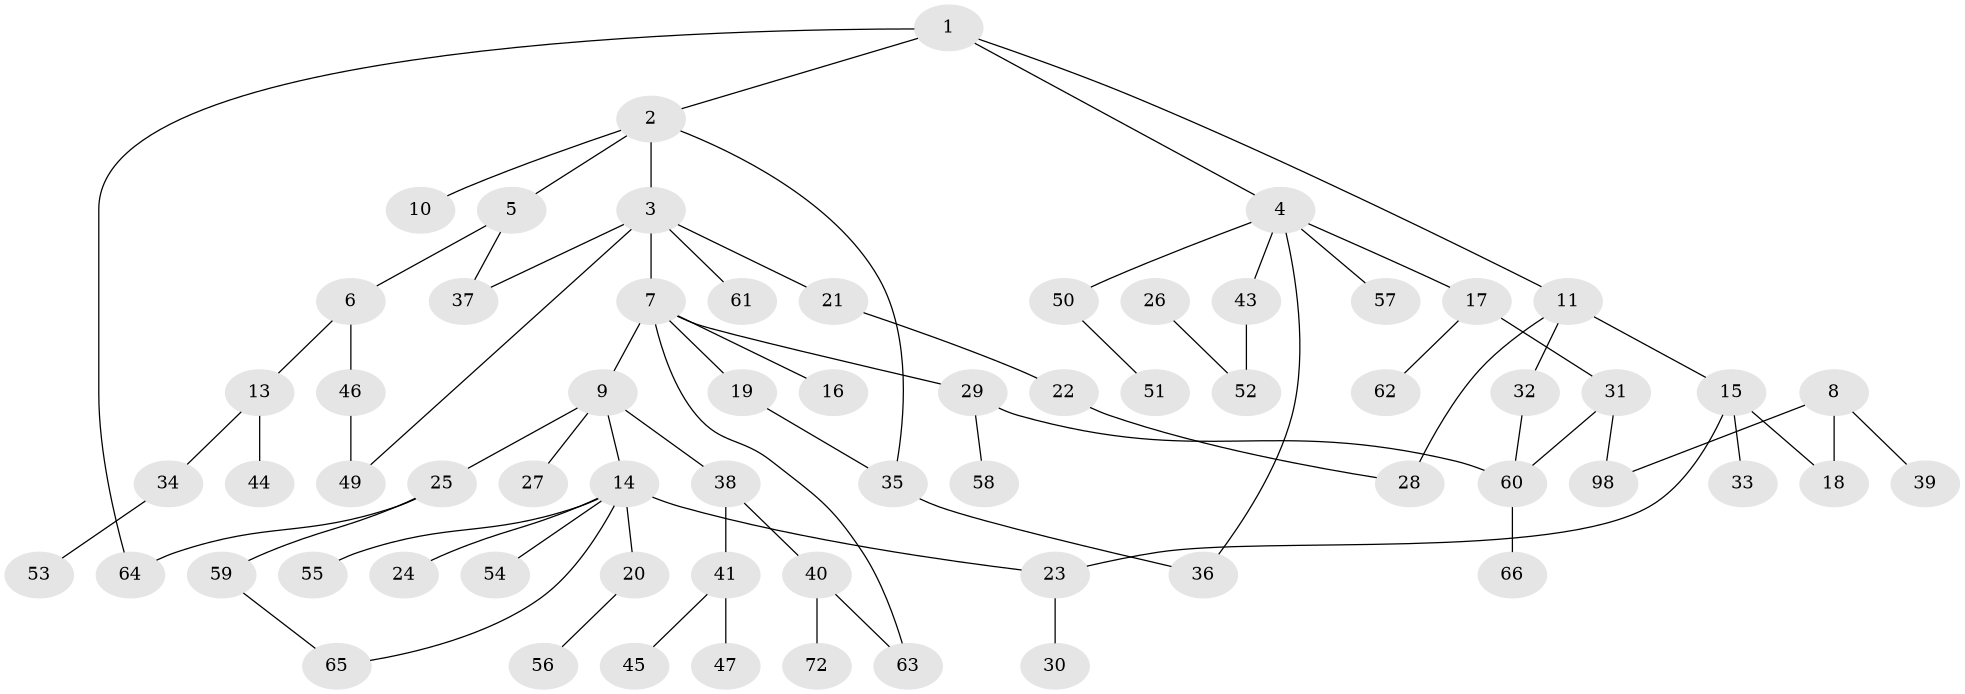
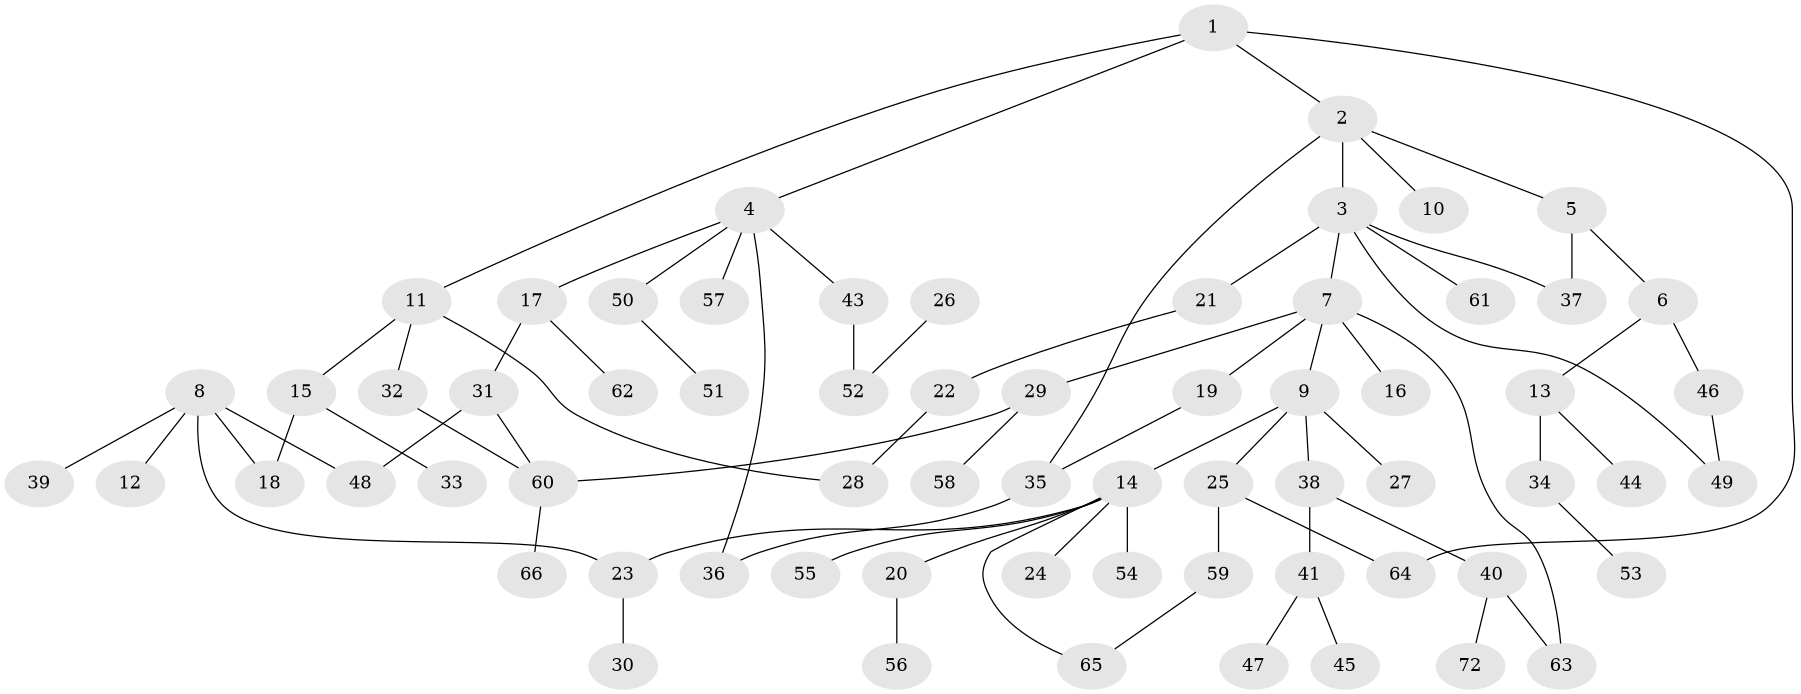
node "12": added
node "98": label "98" -> "48"
edge "15" -- "23": now "8" -- "23"
